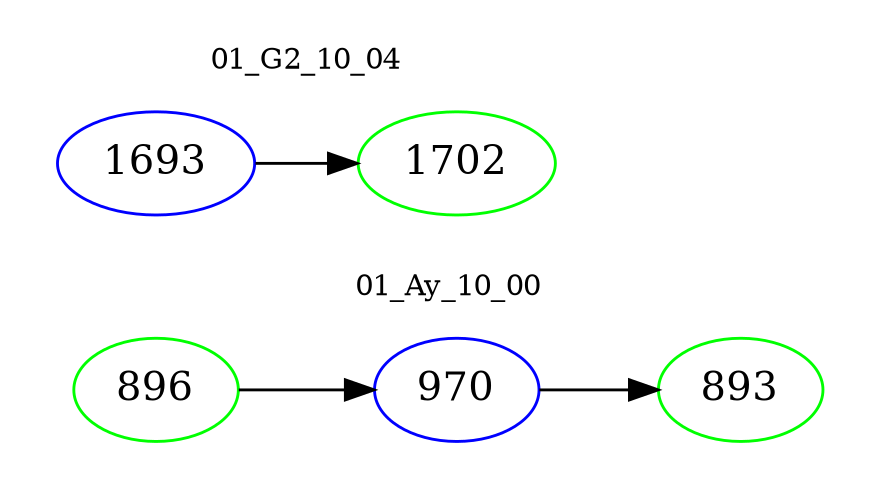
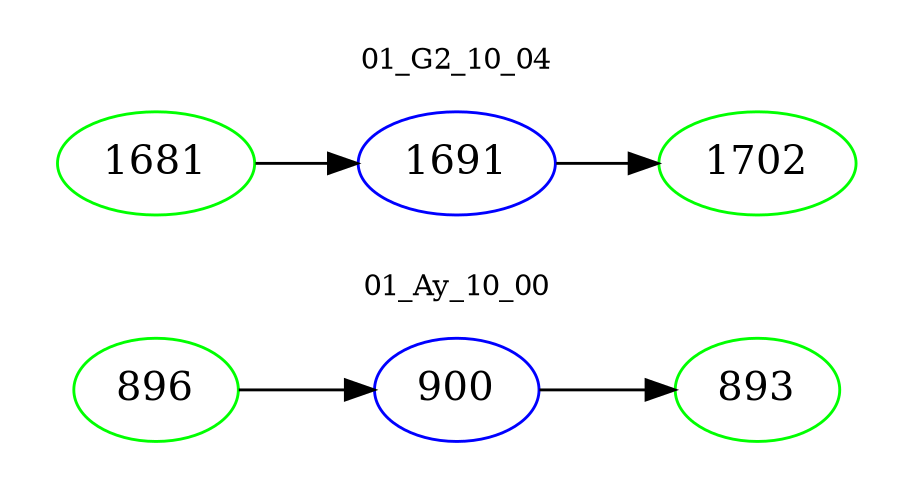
node "1681": added
node "1693": label "1693" -> "1691"
node "970": label "970" -> "900"
